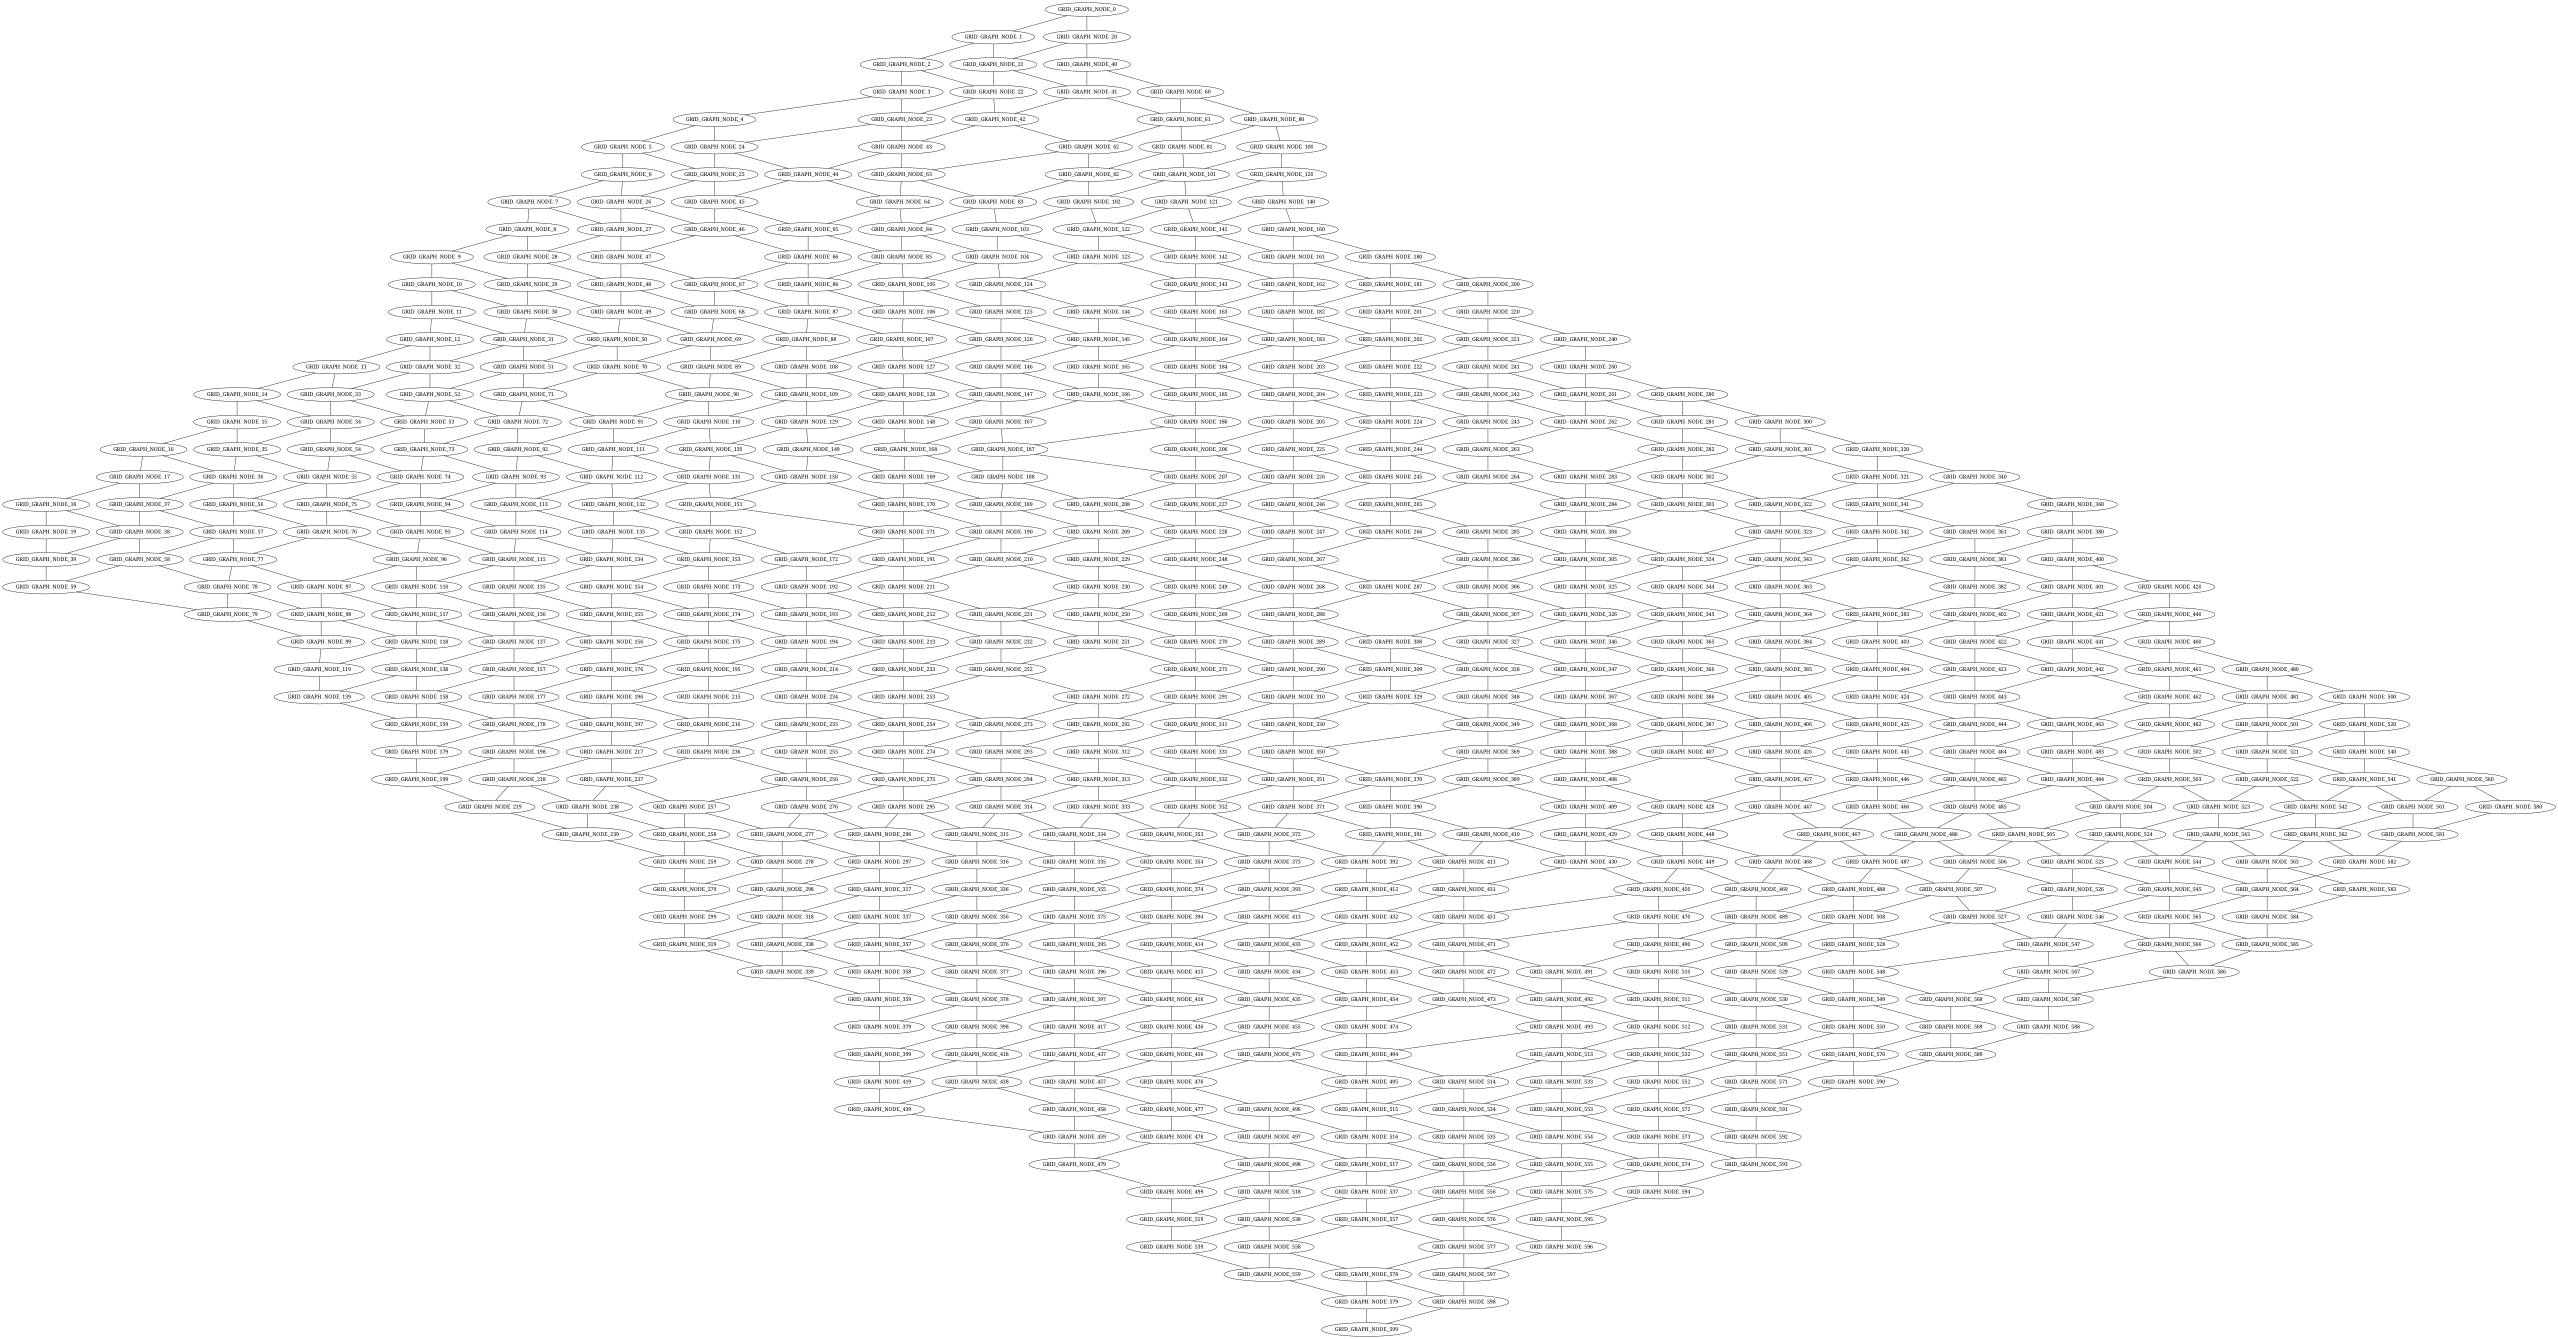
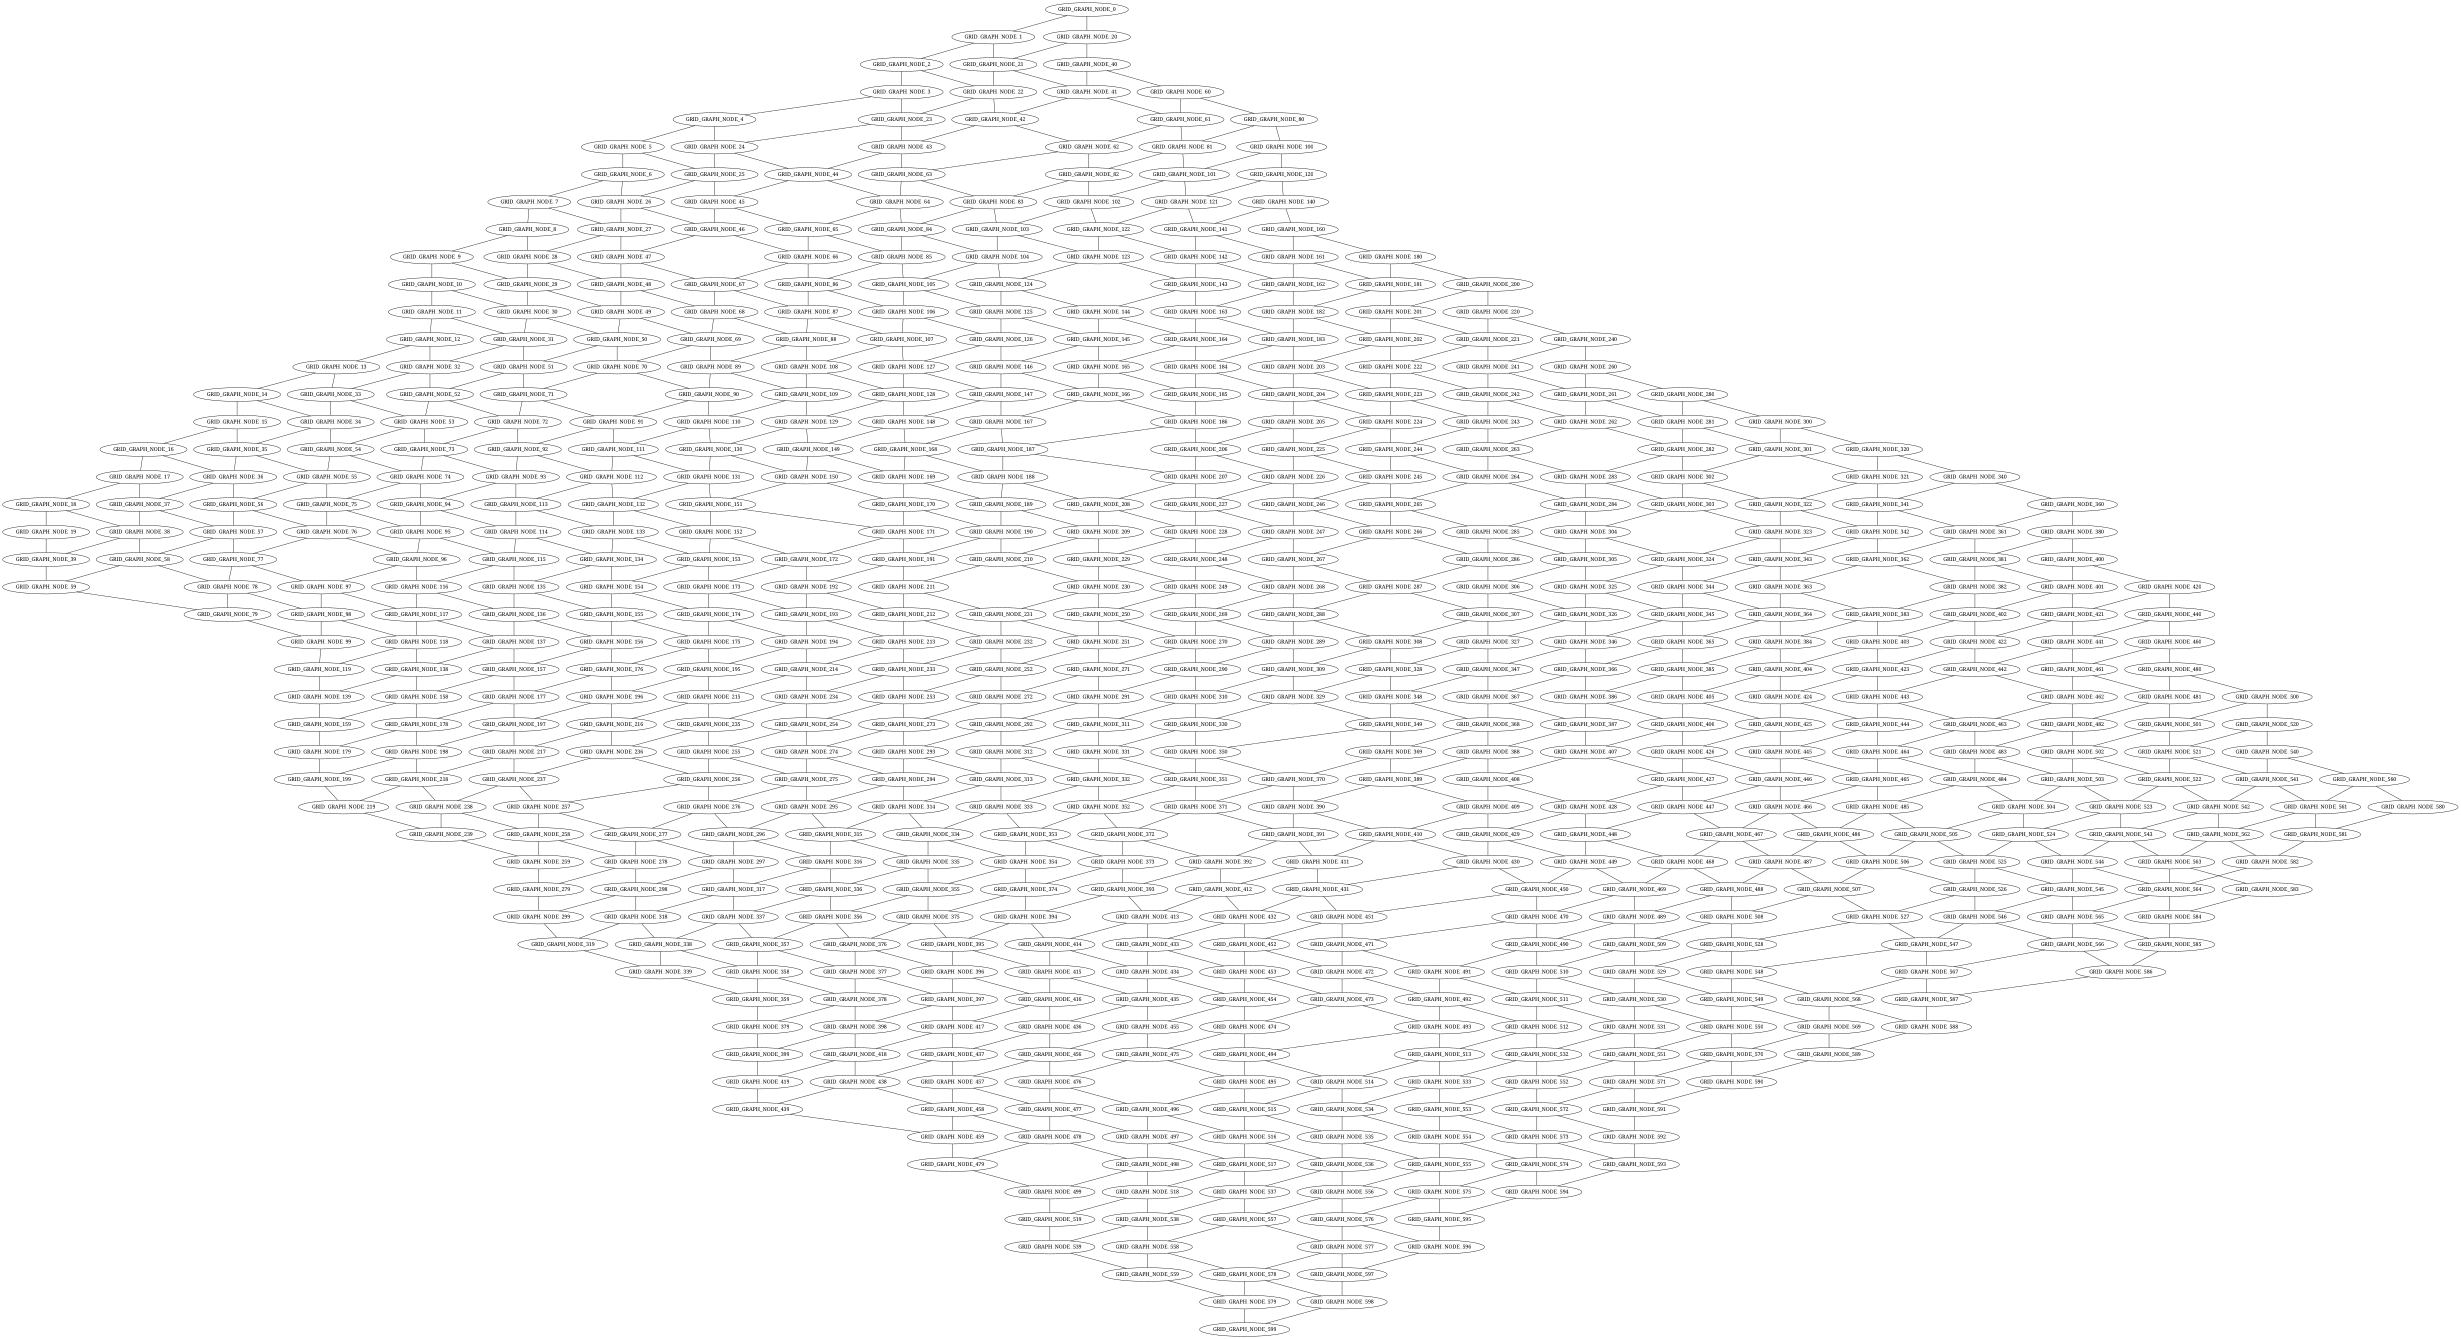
edge "GRID_GRAPH_NODE_215" -- "GRID_GRAPH_NODE_235": added
edge "GRID_GRAPH_NODE_353" -- "GRID_GRAPH_NODE_354": added
edge "GRID_GRAPH_NODE_379" -- "GRID_GRAPH_NODE_399": added
